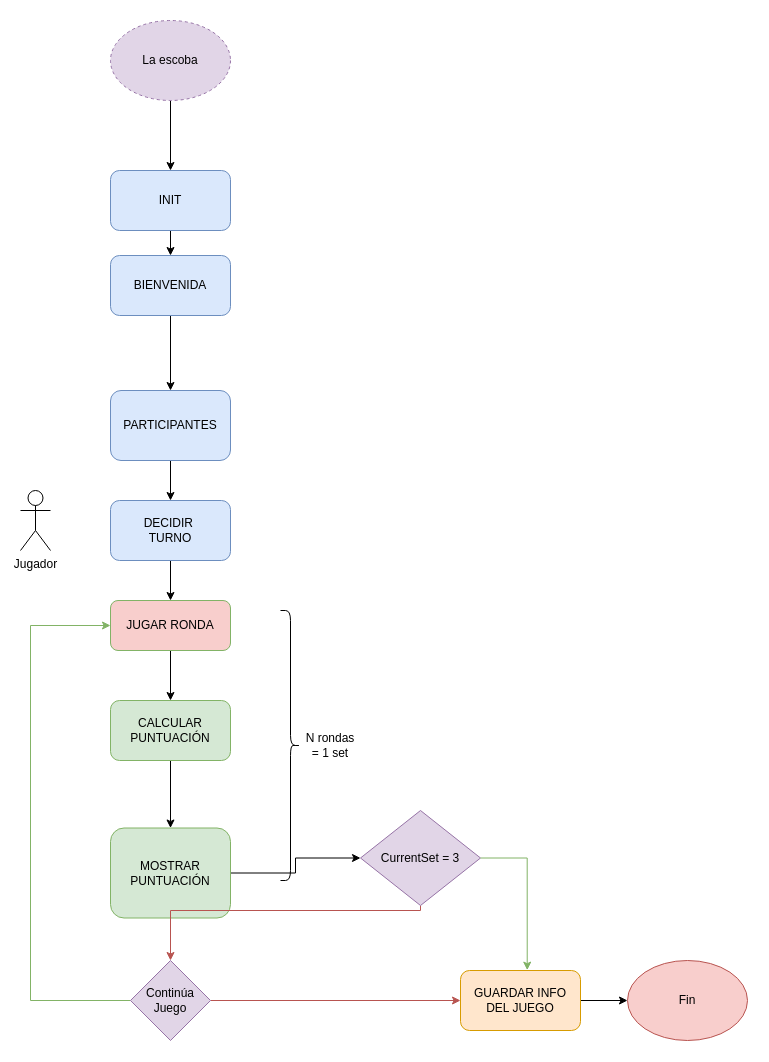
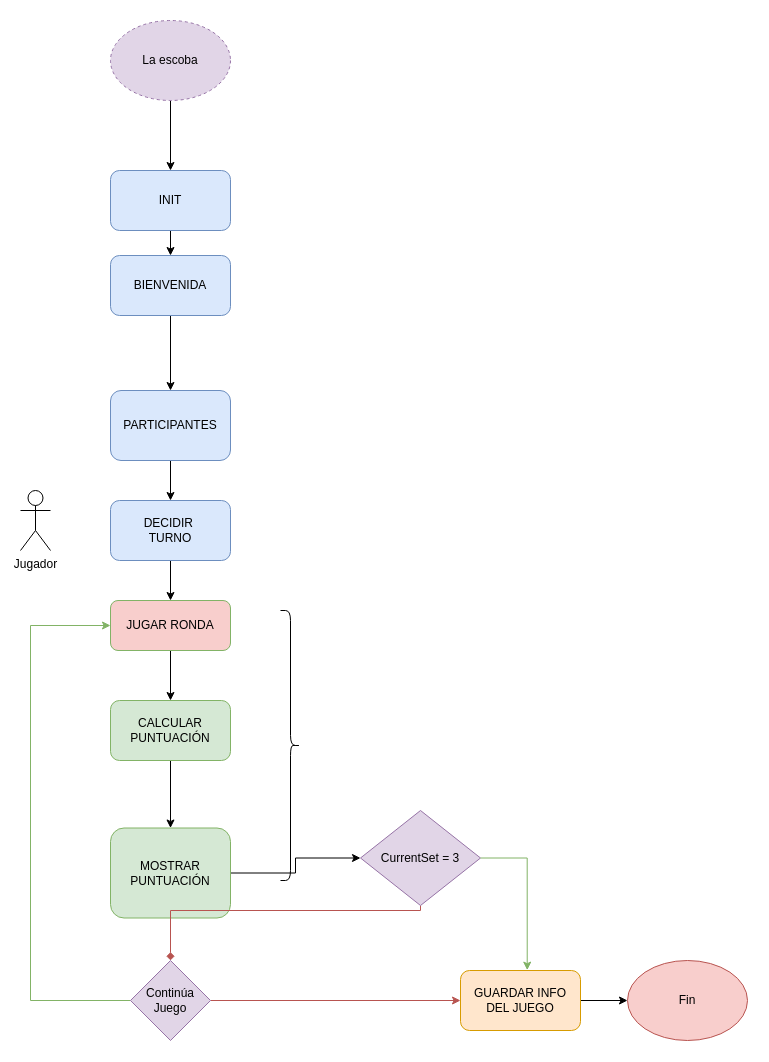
node "N rondas = 1 set": removed
edge "CurrentSet = 3" -> "Continúa Juego": arrowhead classic -> diamond
